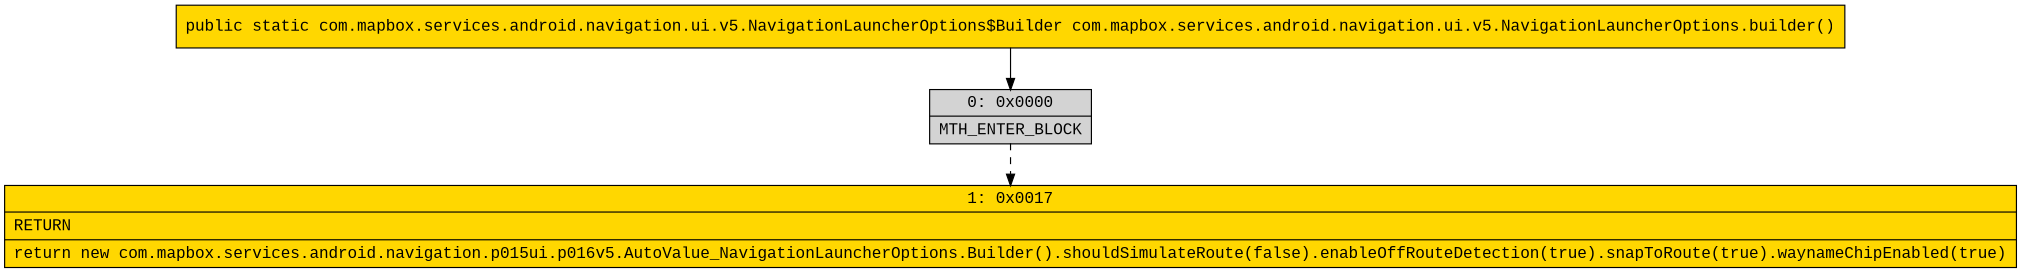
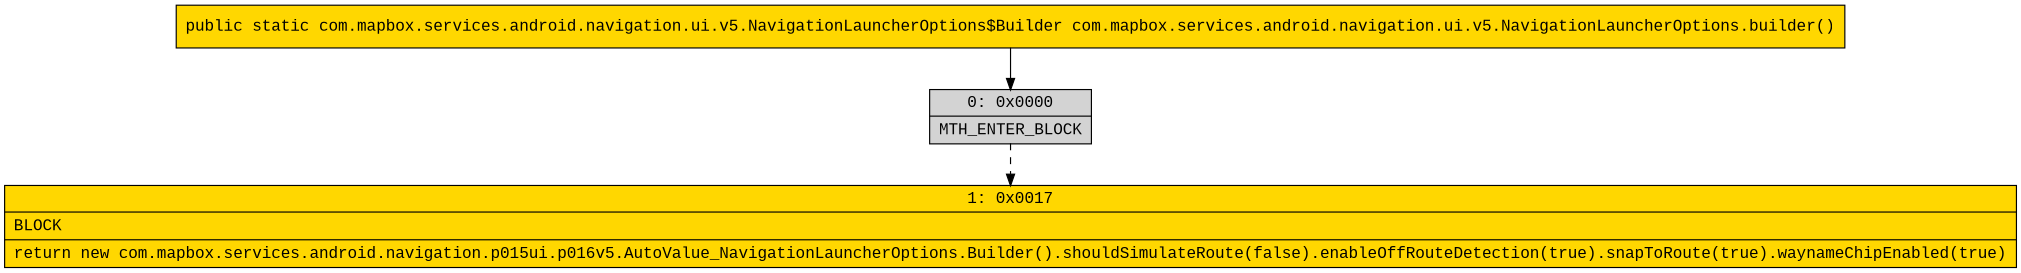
node "1: 0x0017": text "RETURN" -> "BLOCK"
